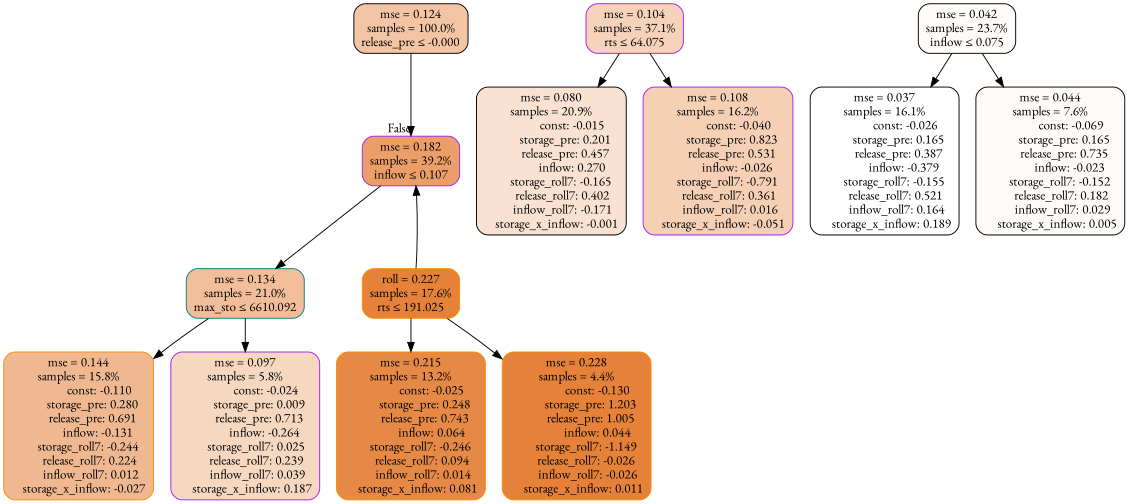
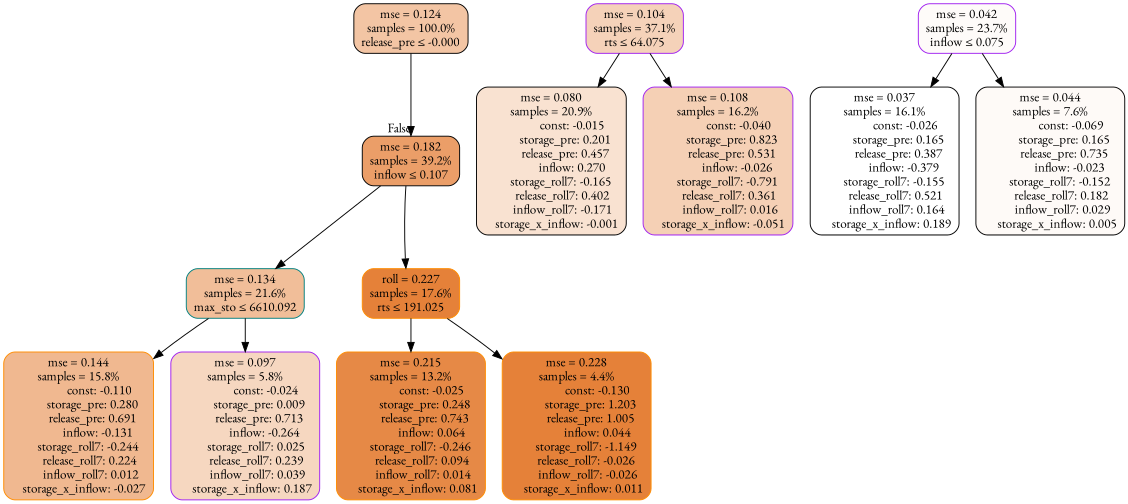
node "mse = 0.042 samples = 23.7% inflow ≤ 0.075": color black -> purple
node "mse = 0.182 samples = 39.2% inflow ≤ 0.107": color purple -> black
edge "roll = 0.227 samples = 17.6% rts ≤ 191.025" -> "mse = 0.182 samples = 39.2% inflow ≤ 0.107": reversed
node "mse = 0.134 samples = 21.0% max_sto ≤ 6610.092": label "mse = 0.134 samples = 21.0% max_sto ≤ 6610.092" -> "mse = 0.134 samples = 21.6% max_sto ≤ 6610.092"
